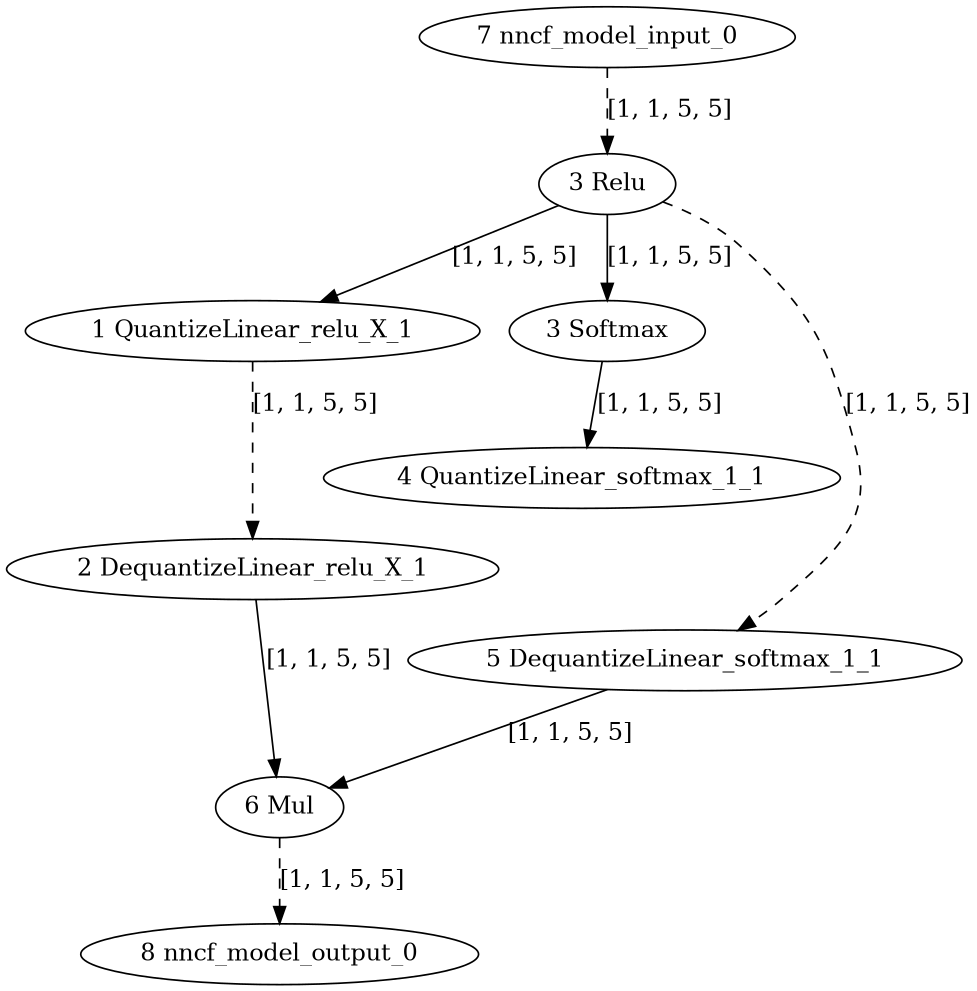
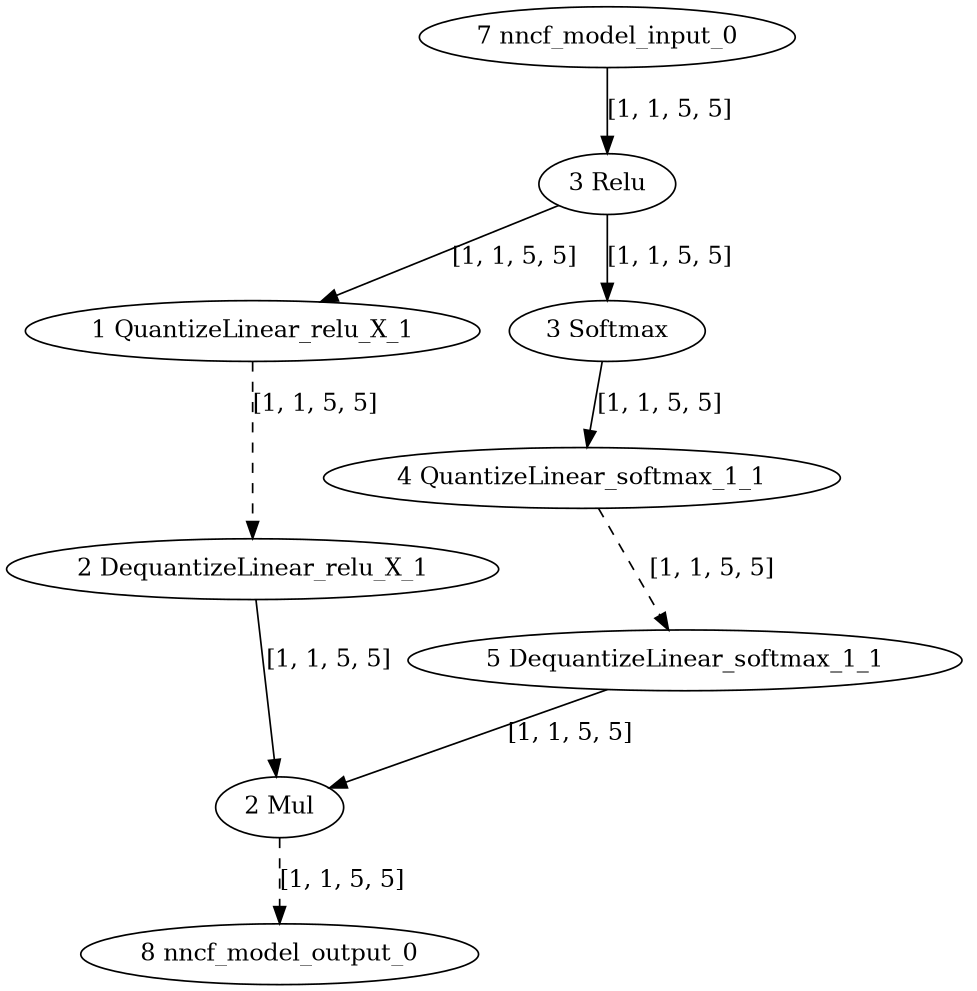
edge "7 nncf_model_input_0" -> "3 Relu": style dashed -> solid
edge "3 Relu" -> "5 DequantizeLinear_softmax_1_1": now "4 QuantizeLinear_softmax_1_1" -> "5 DequantizeLinear_softmax_1_1"
node "6 Mul": label "6 Mul" -> "2 Mul"
